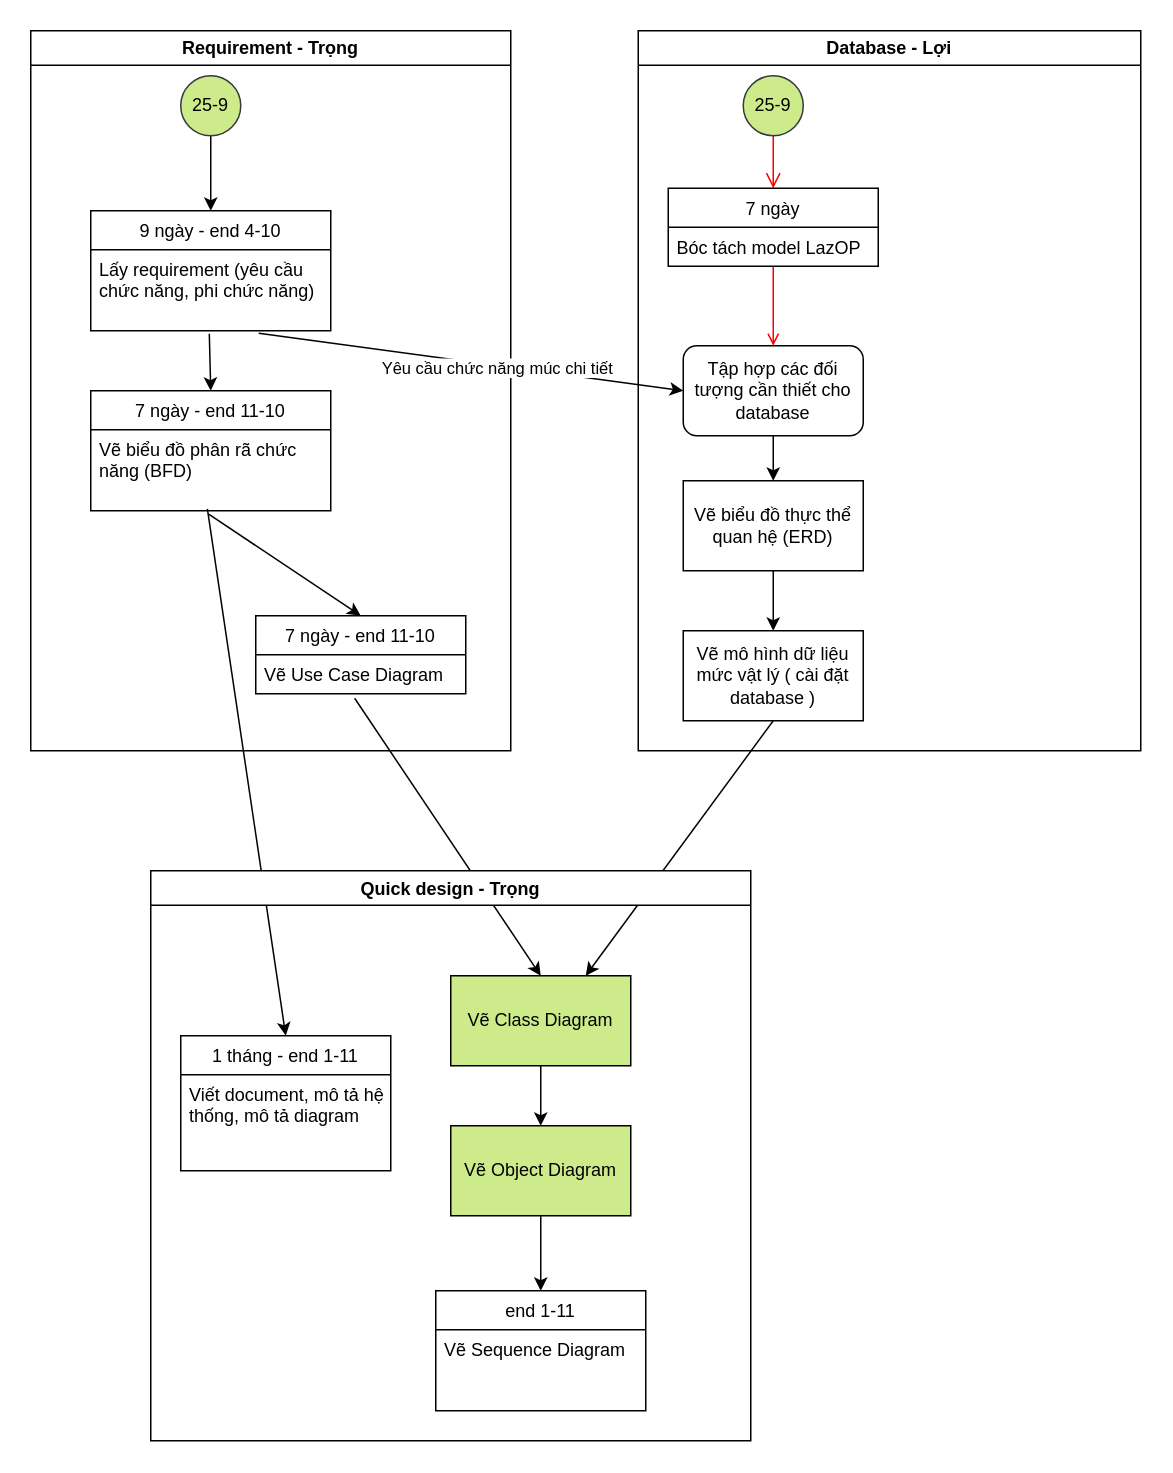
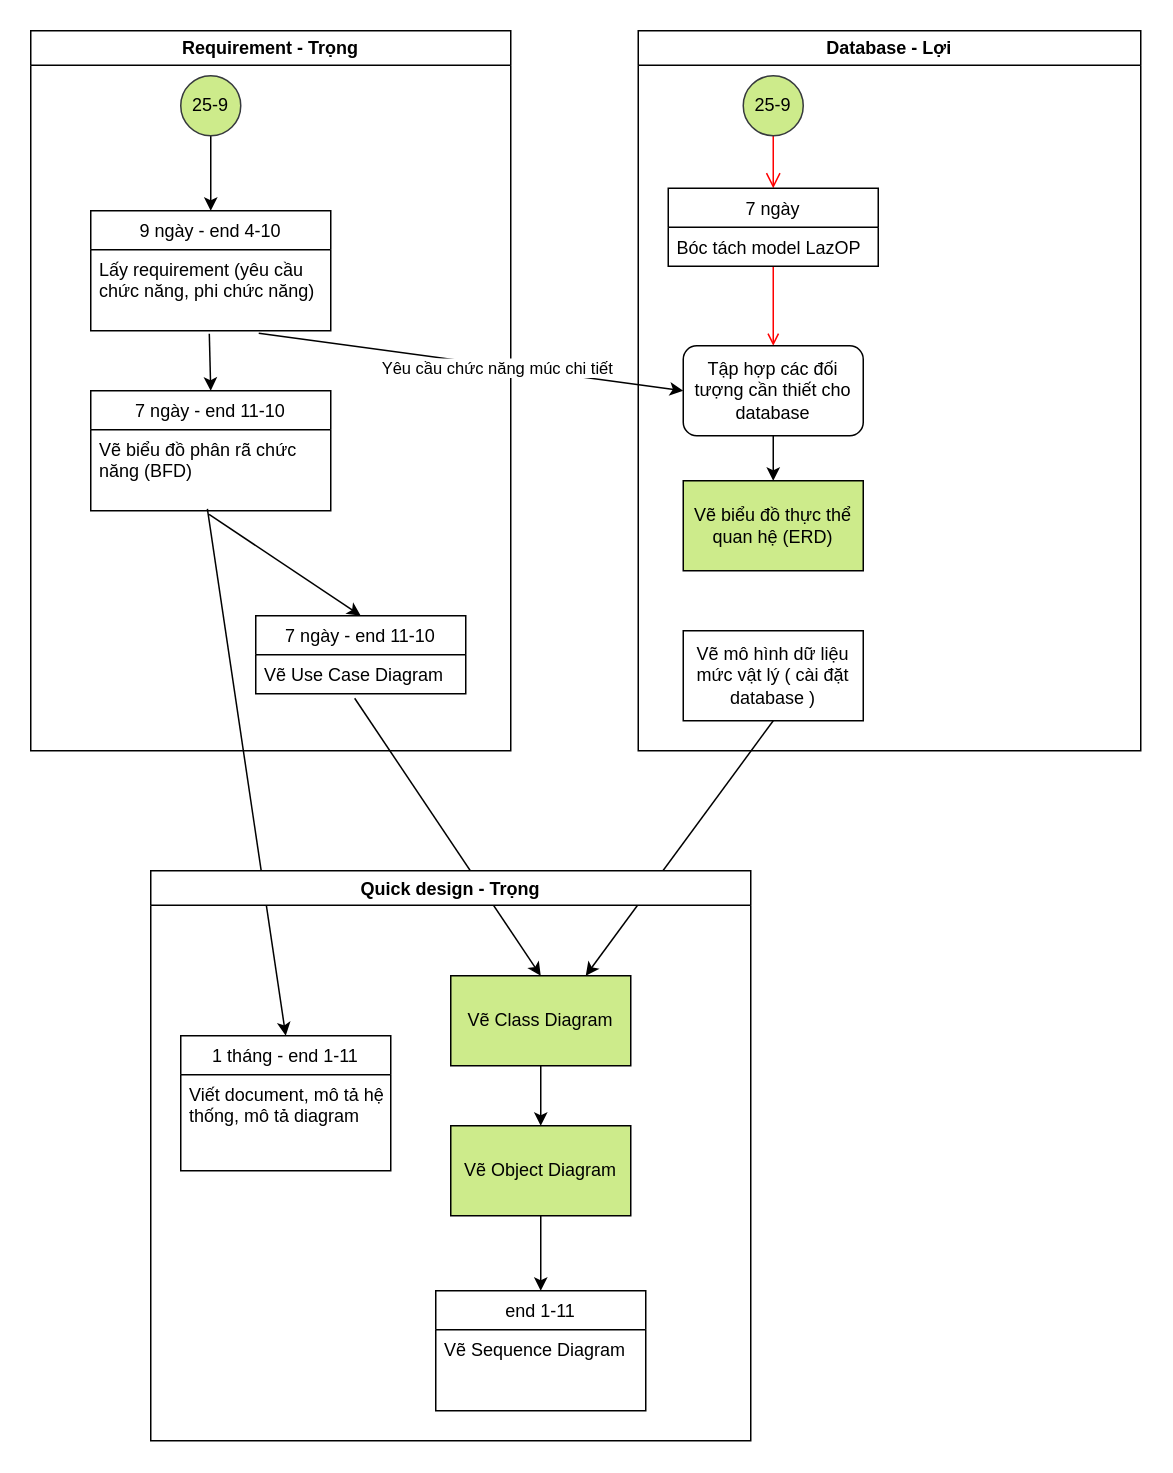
node "Vẽ biểu đồ thực thể quan hệ (ERD)": fillcolor #ffffff -> #cdeb8b
edge "Vẽ biểu đồ thực thể quan hệ (ERD)" -> "Vẽ mô hình dữ liệu mức vật lý ( cài đặt database )": removed
